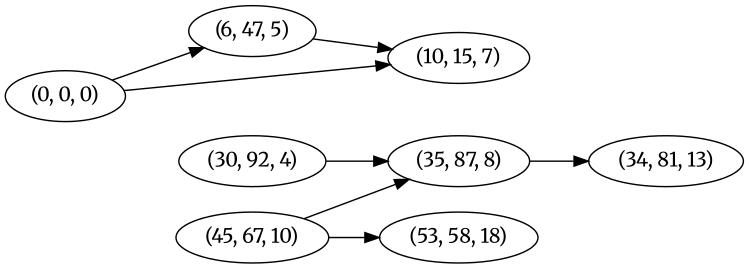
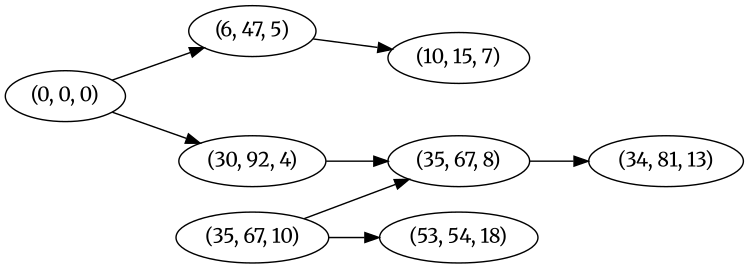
edge "(0, 0, 0)" -> "(10, 15, 7)": now "(0, 0, 0)" -> "(30, 92, 4)"
node "(35, 87, 8)": label "(35, 87, 8)" -> "(35, 67, 8)"
node "(45, 67, 10)": label "(45, 67, 10)" -> "(35, 67, 10)"
node "(53, 58, 18)": label "(53, 58, 18)" -> "(53, 54, 18)"
